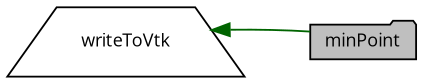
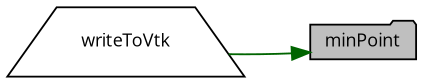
edge "minPoint" -> "writeToVtk": reversed
